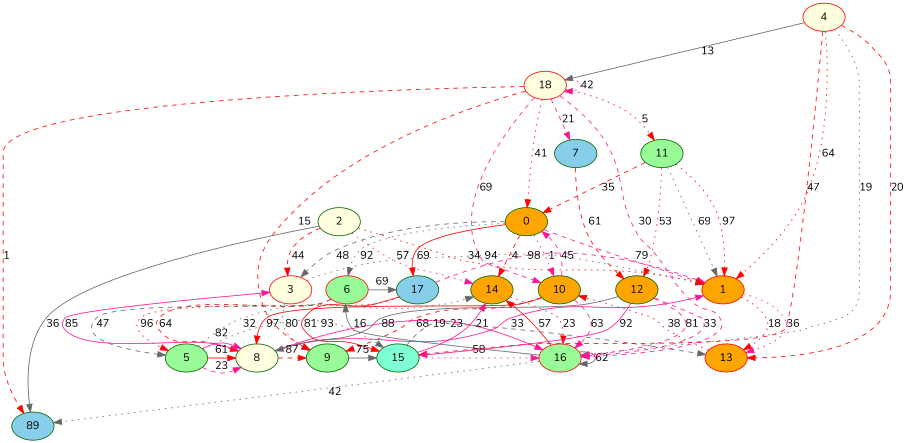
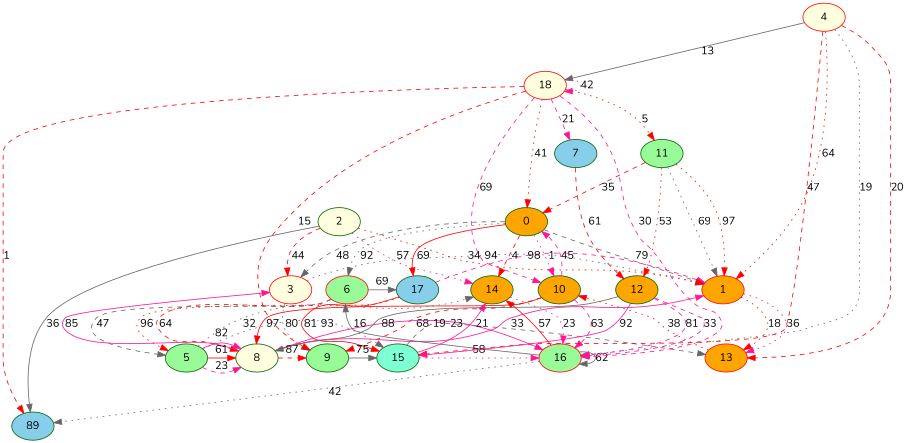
edge "0" -> "1": color deeppink -> gray40
edge "14" -> "16": color red -> deeppink
